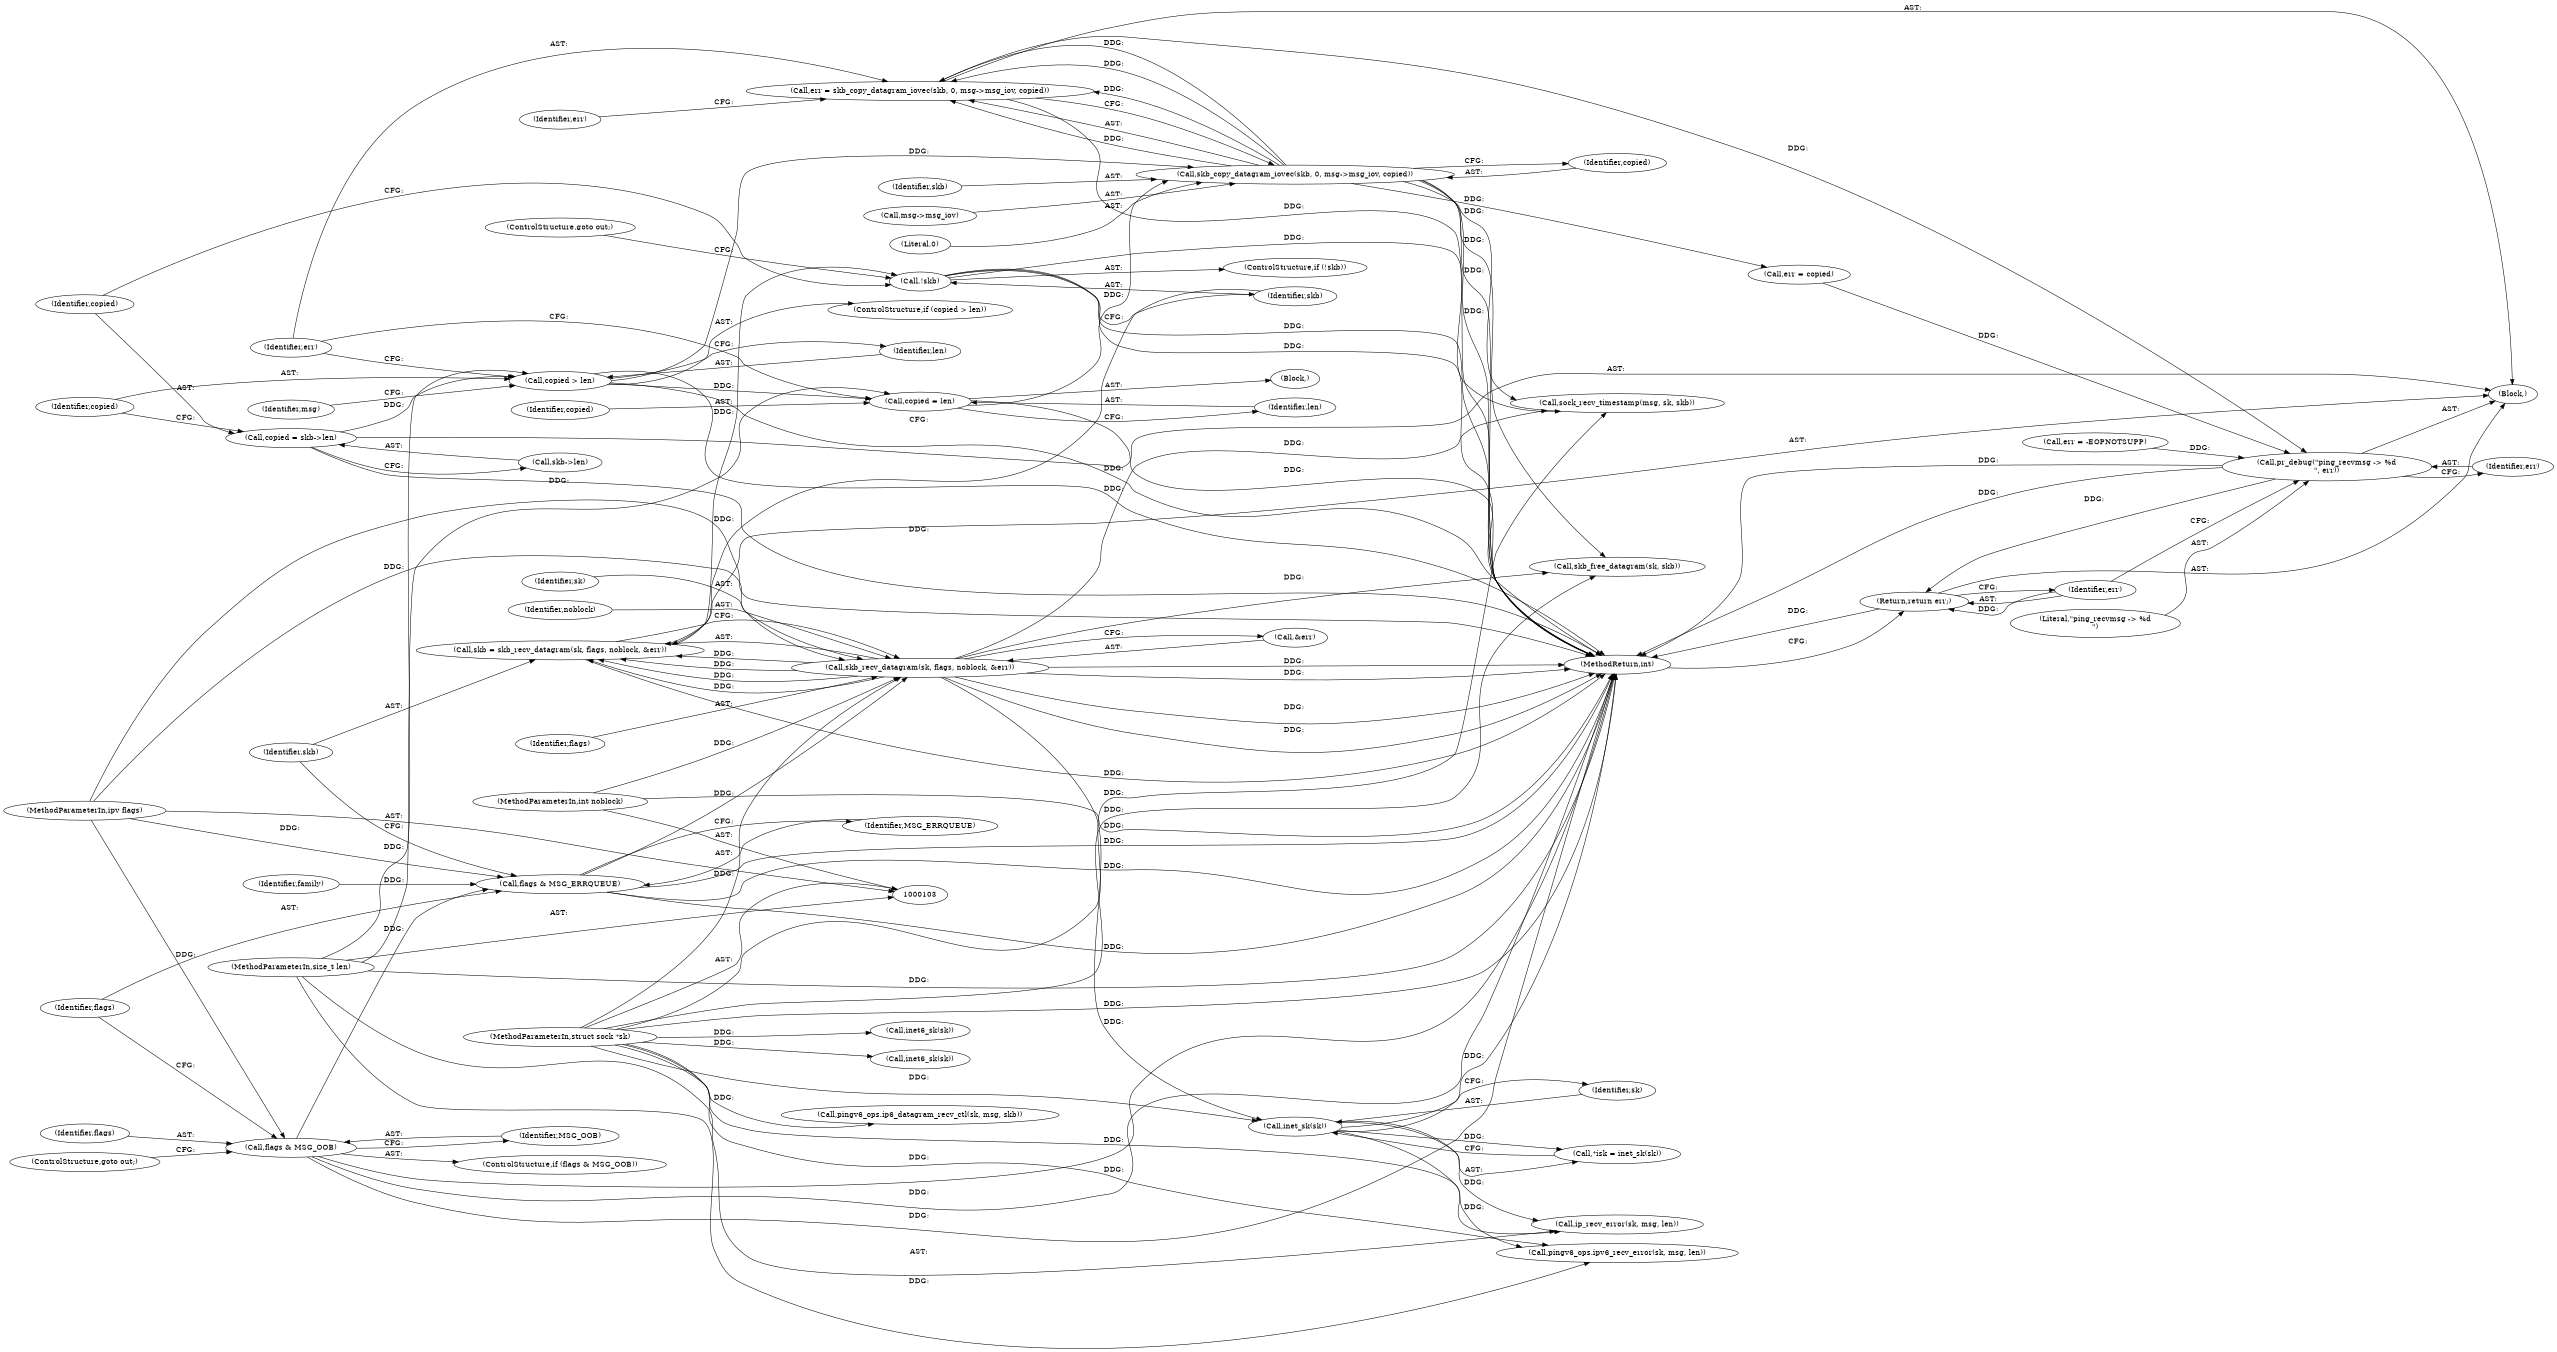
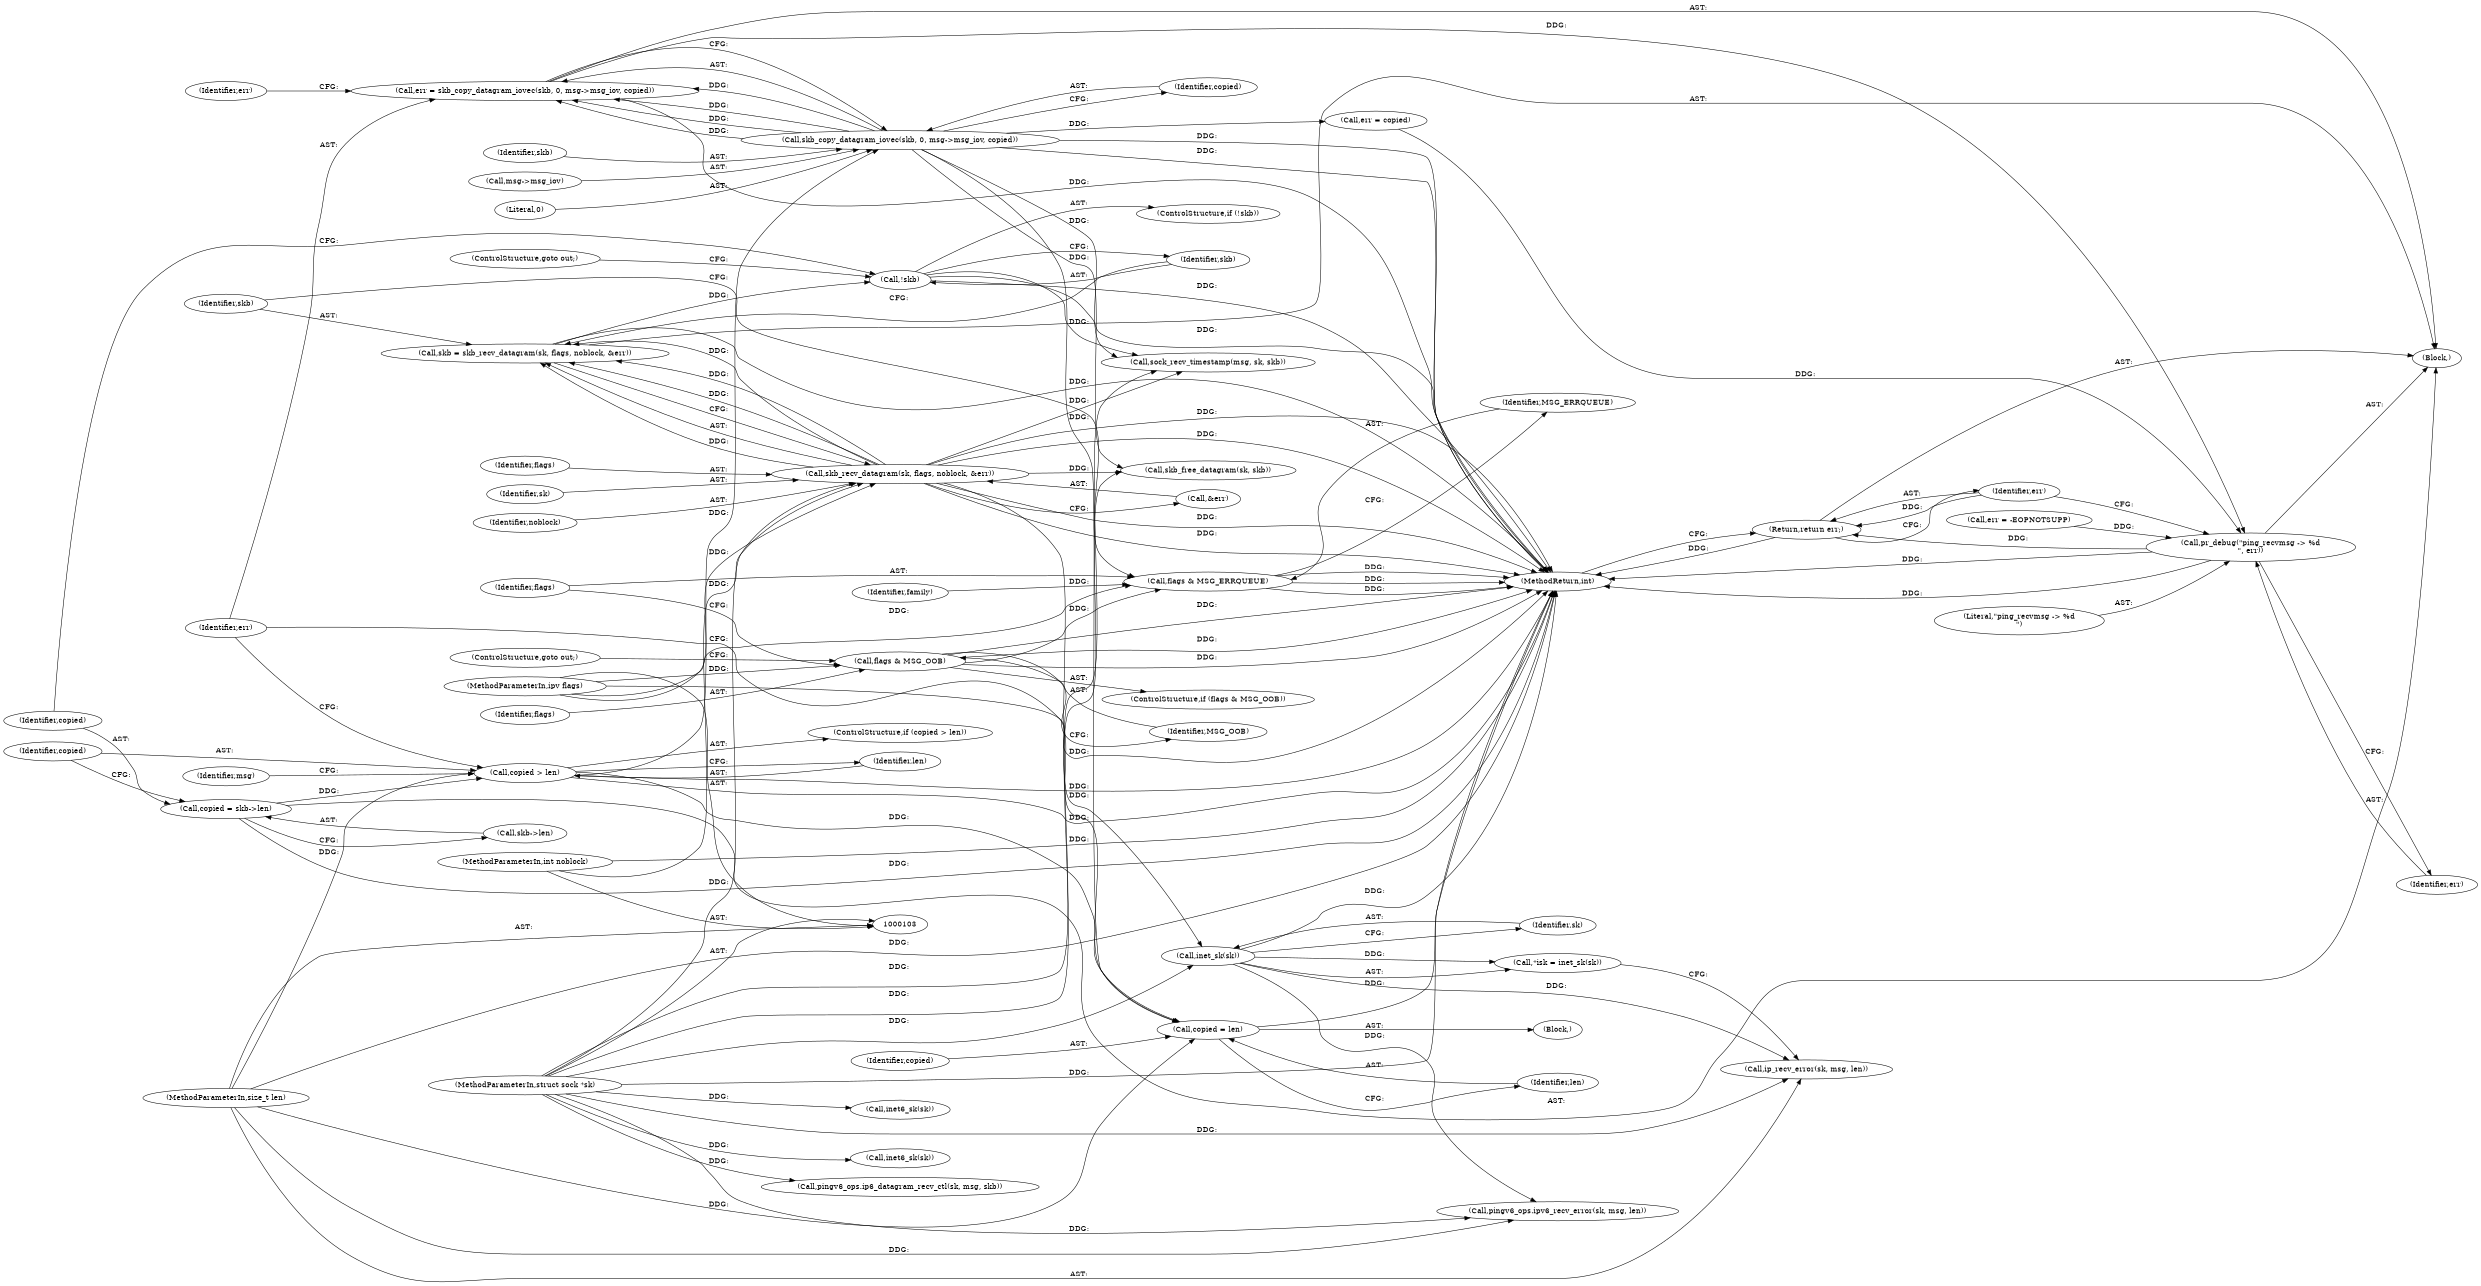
edge "(Call,copied = len)" -> "(Call,skb_copy_datagram_iovec(skb, 0, msg->msg_iov, copied))": reversed
edge "(Call,flags & MSG_ERRQUEUE)" -> "(Call,skb_recv_datagram(sk, flags, noblock, &err))": removed, label "DDG:"
edge "(Call,*isk = inet_sk(sk))" -> "(Call,inet_sk(sk))": now "(Call,*isk = inet_sk(sk))" -> "(Call,ip_recv_error(sk, msg, len))"
